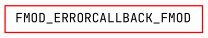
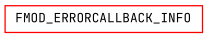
node "FMOD_ERRORCALLBACK_FMOD": label "FMOD_ERRORCALLBACK_FMOD" -> "FMOD_ERRORCALLBACK_INFO"
